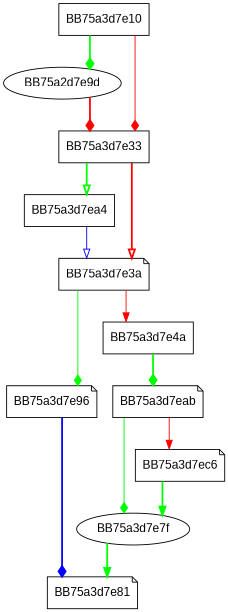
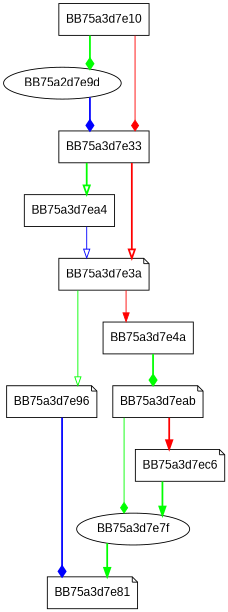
edge "BB75a2d7e9d" -> "BB75a3d7e33": color red -> blue
edge "BB75a3d7e3a" -> "BB75a3d7e96": arrowhead diamond -> onormal
edge "BB75a3d7eab" -> "BB75a3d7ec6": style solid -> bold
